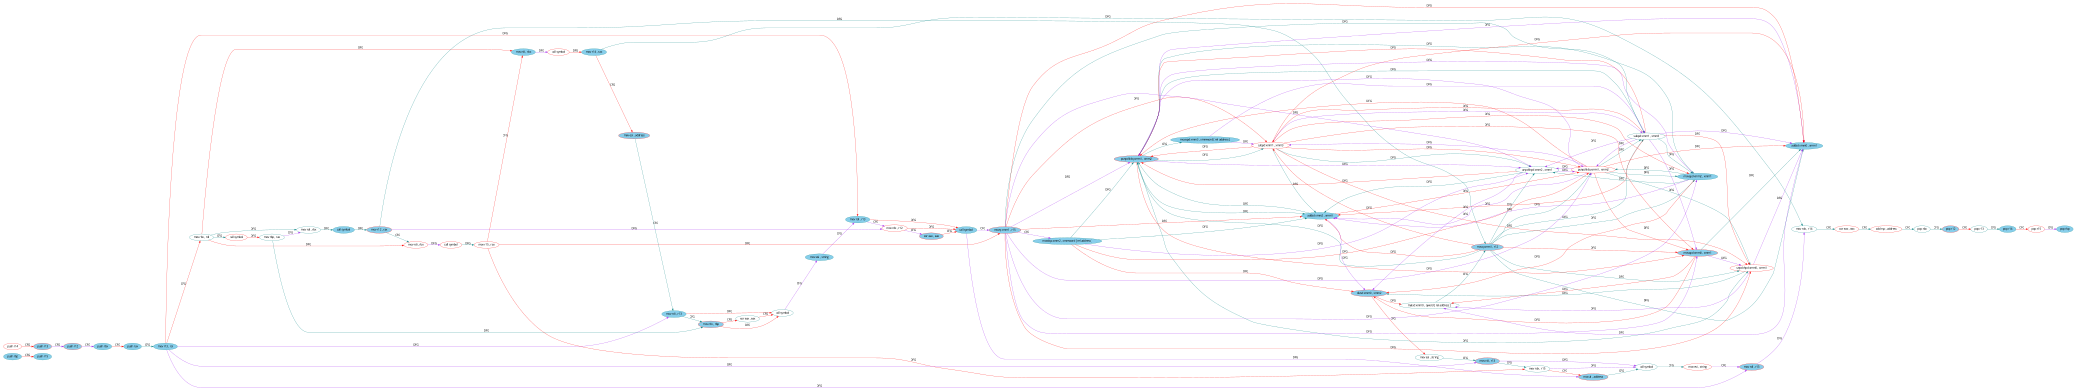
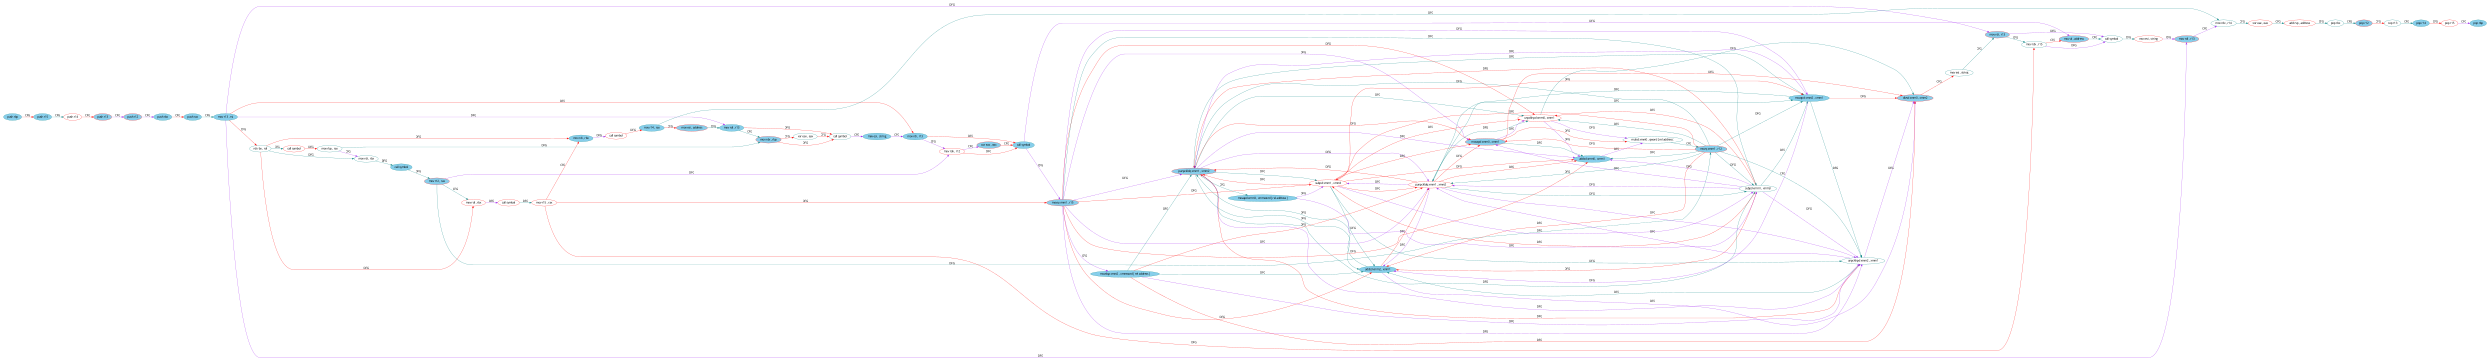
edge "push r15" -> "push r14": added, label "CFG"
node "mov rbx , rdi": label "mov rbx , rdi" -> "rdi rbx , rdi"
edge "divsd xmm0 , xmm2" -> "mulsd xmm0 , qword [ rel address ]": removed, label "DFG"
